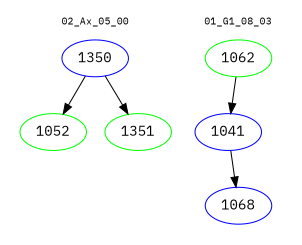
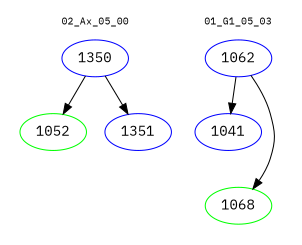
cluster "01_G1_08_03": label "01_G1_08_03" -> "01_G1_05_03"
node "1062": color green -> blue
node "1351": color green -> blue
edge "1041" -> "1068": now "1062" -> "1068"
node "1068": color blue -> green
